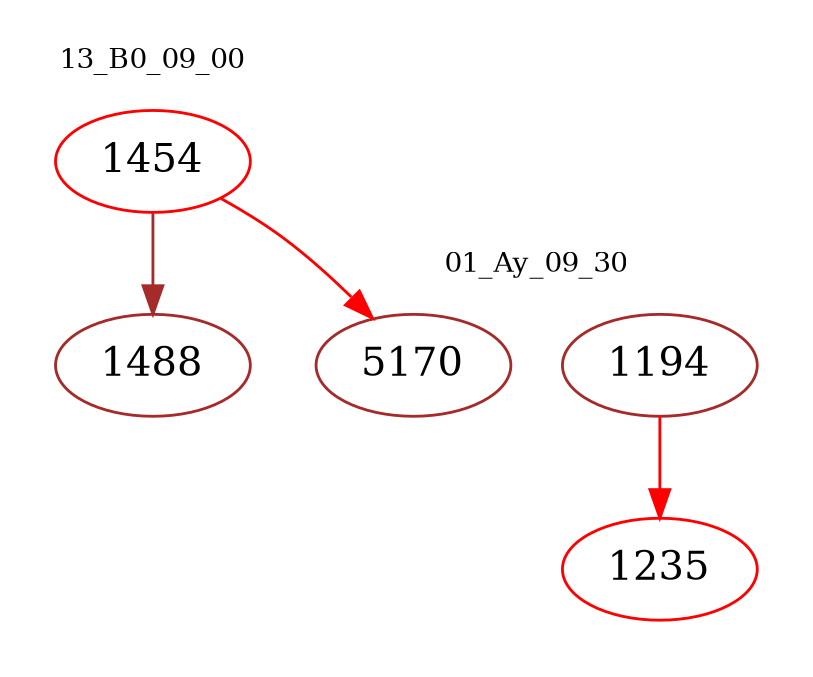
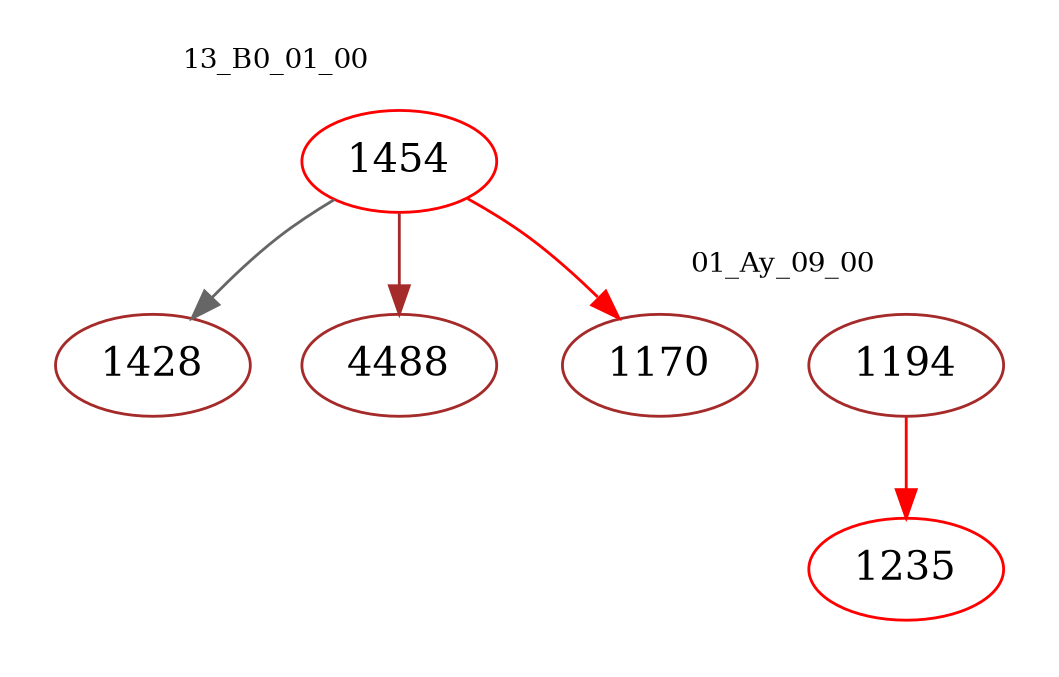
cluster "13_B0_09_00": label "13_B0_09_00" -> "13_B0_01_00"
cluster "01_Ay_09_30": label "01_Ay_09_30" -> "01_Ay_09_00"
node "1428": added
node "1488": label "1488" -> "4488"
node "5170": label "5170" -> "1170"
